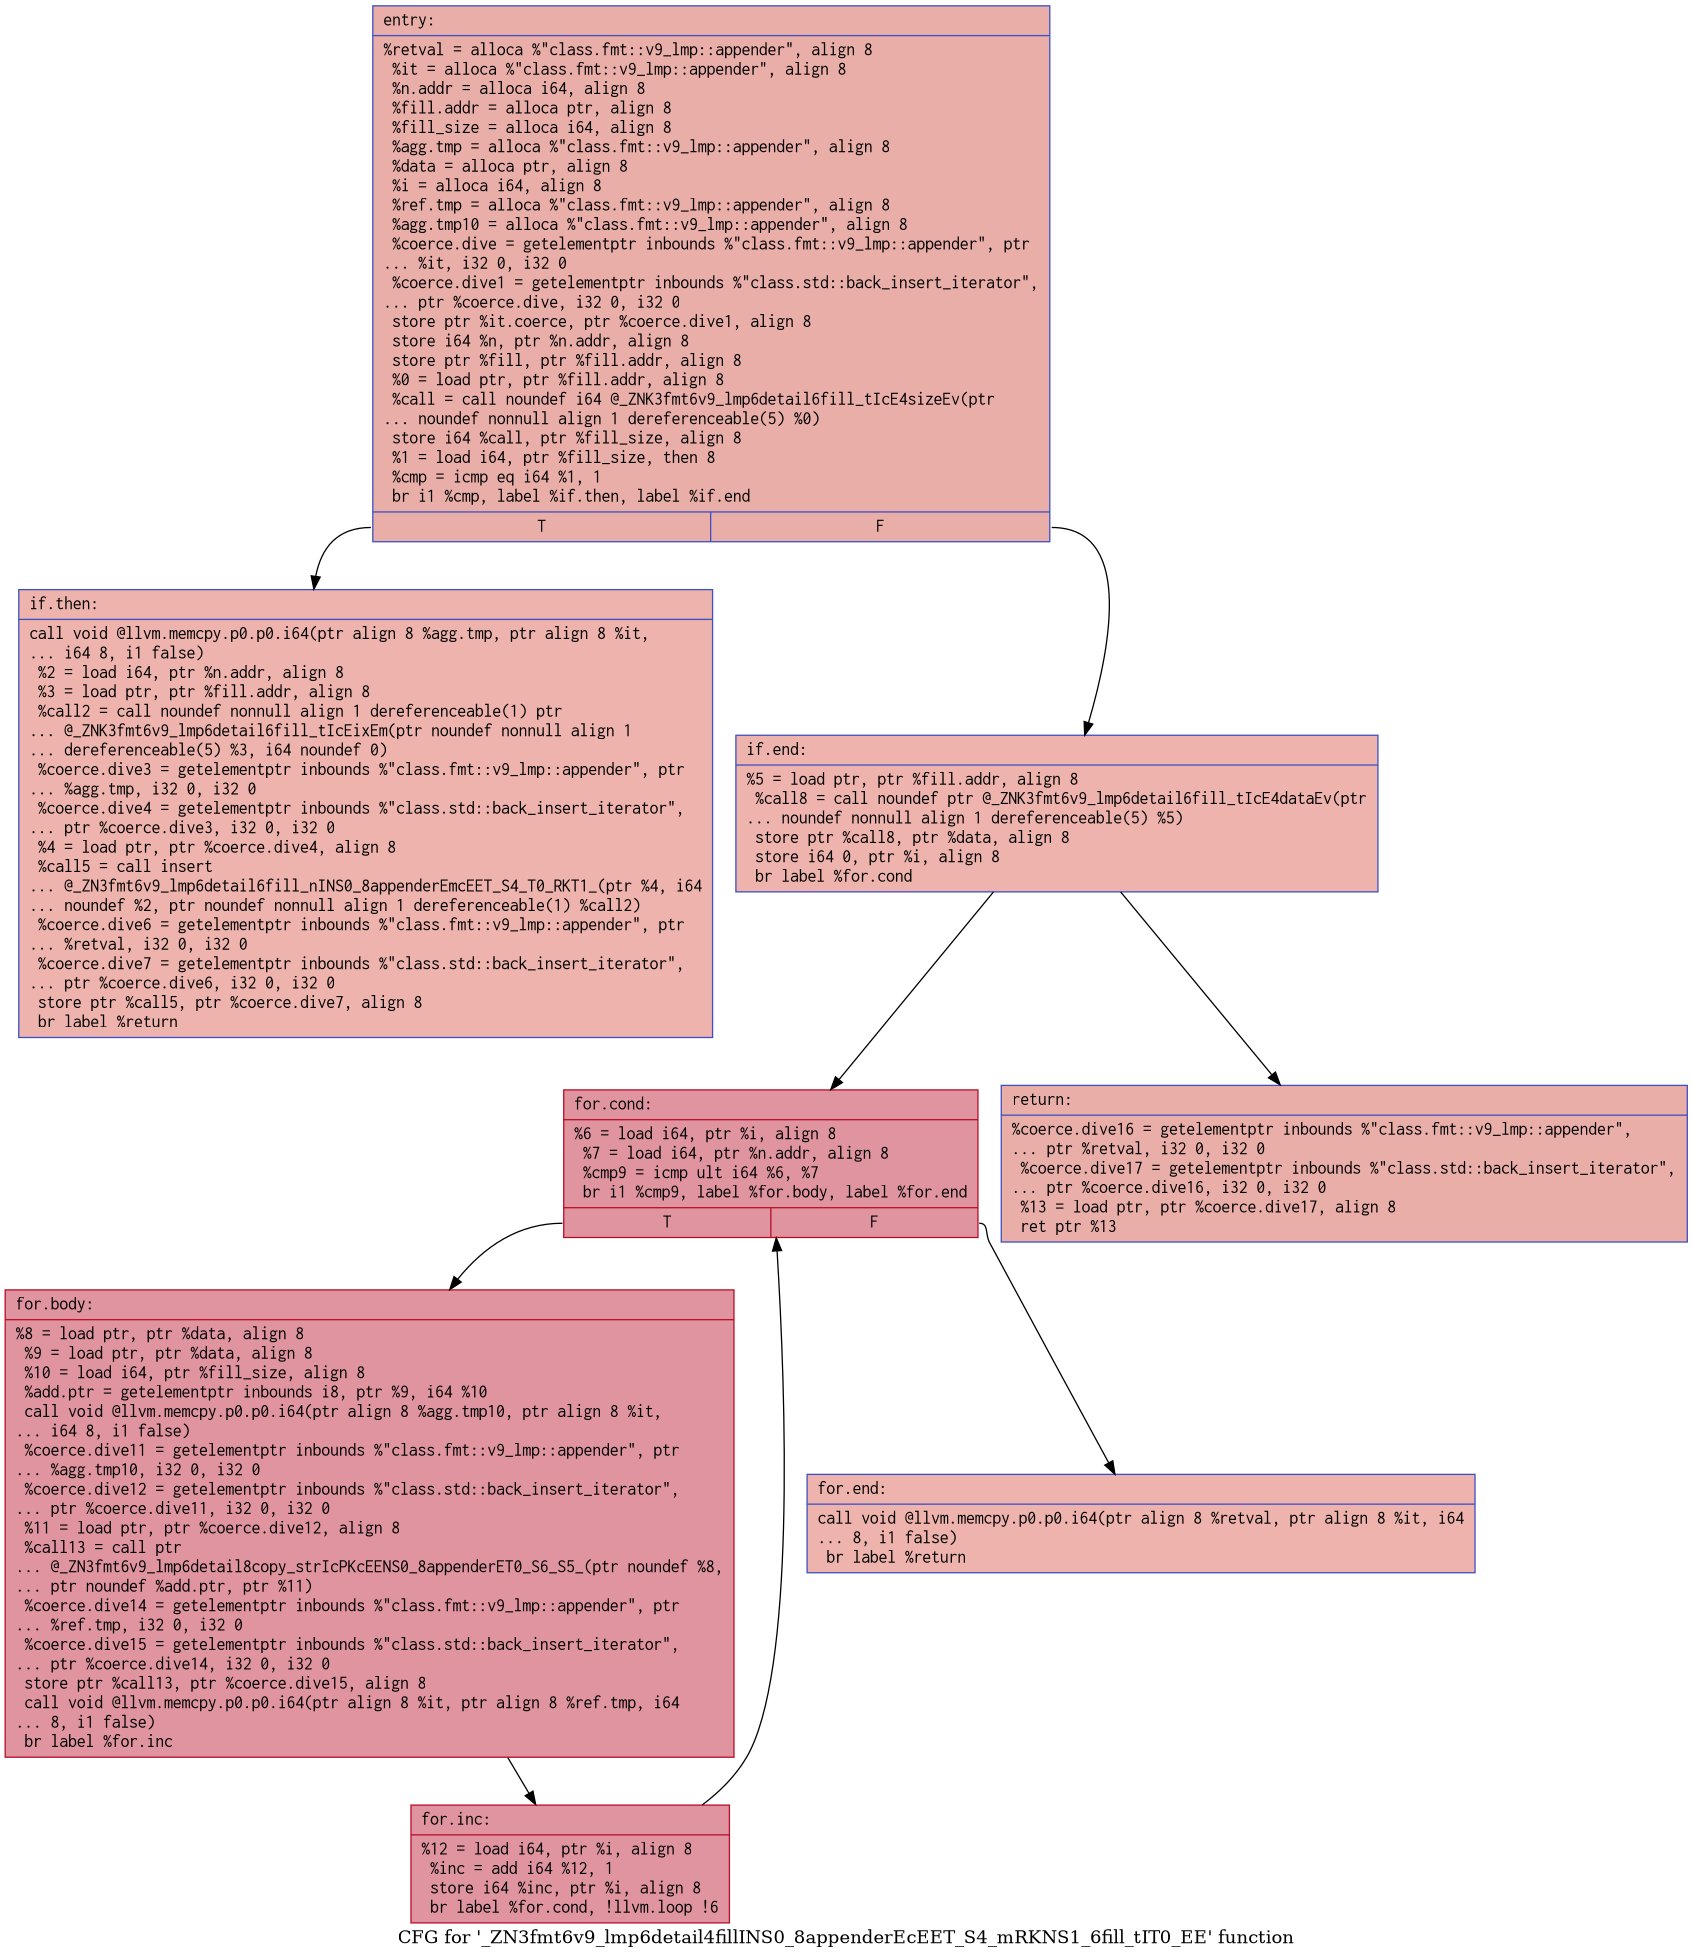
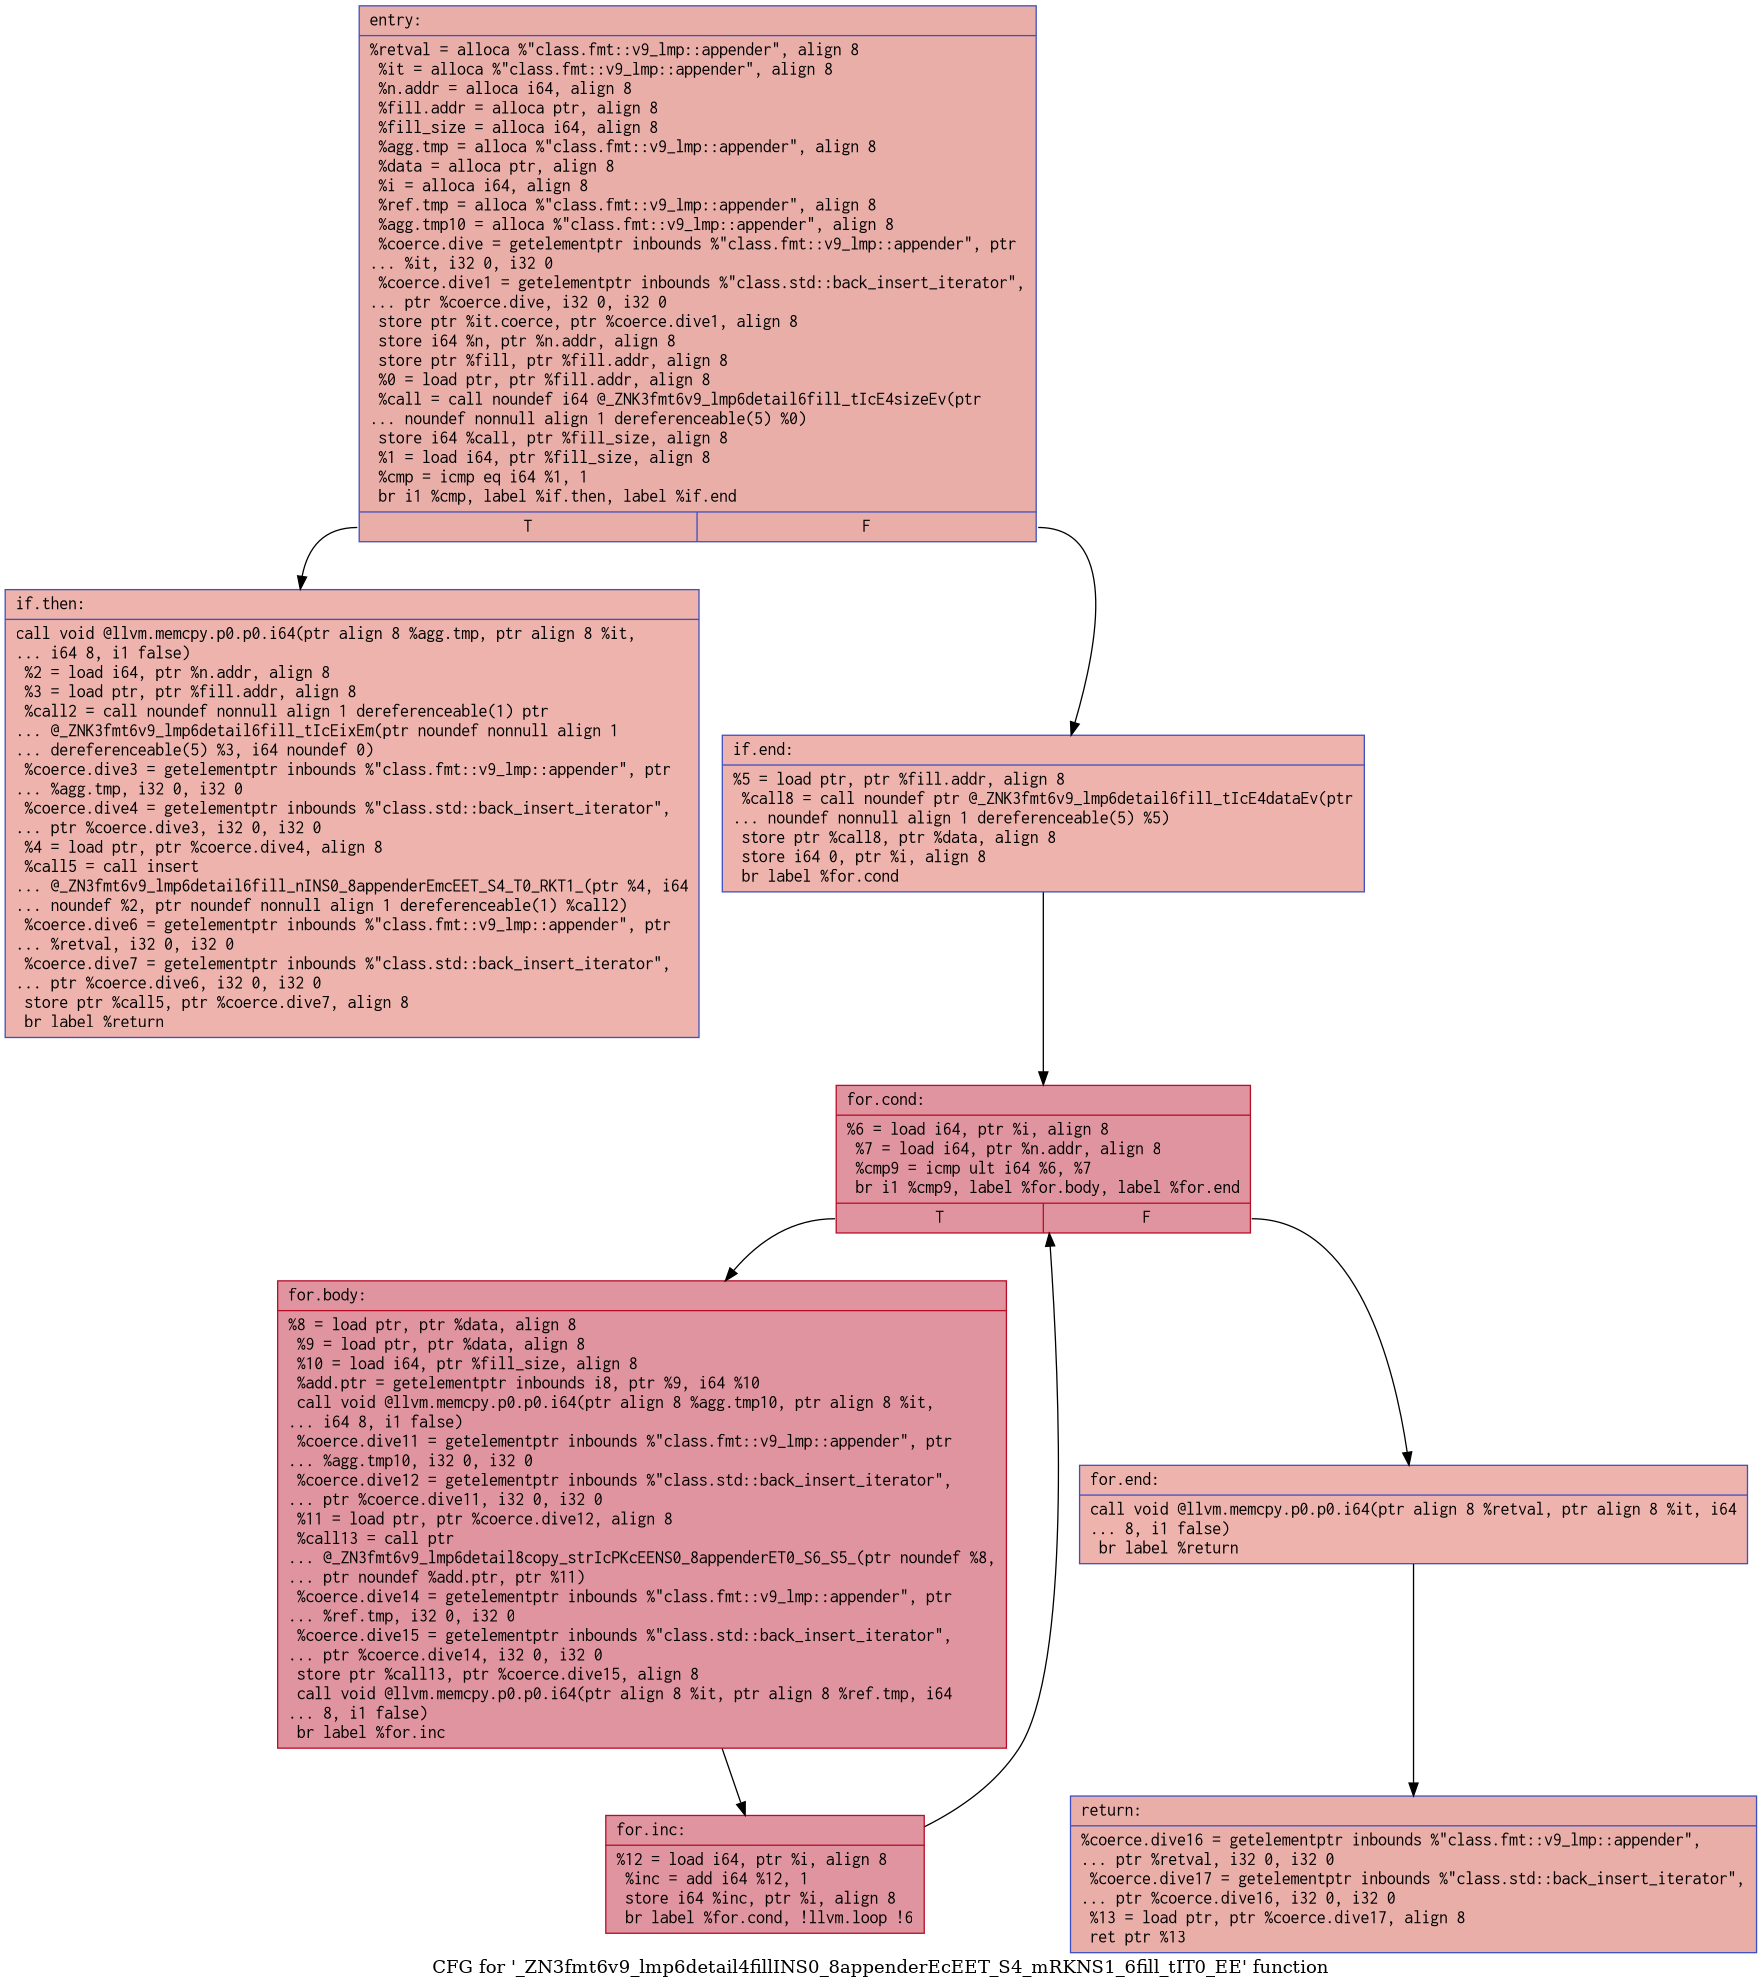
node "entry:": text "%1 = load i64, ptr %fill_size, then 8" -> "%1 = load i64, ptr %fill_size, align 8"
edge "if.end:" -> "return:": now "for.end:" -> "return:"
